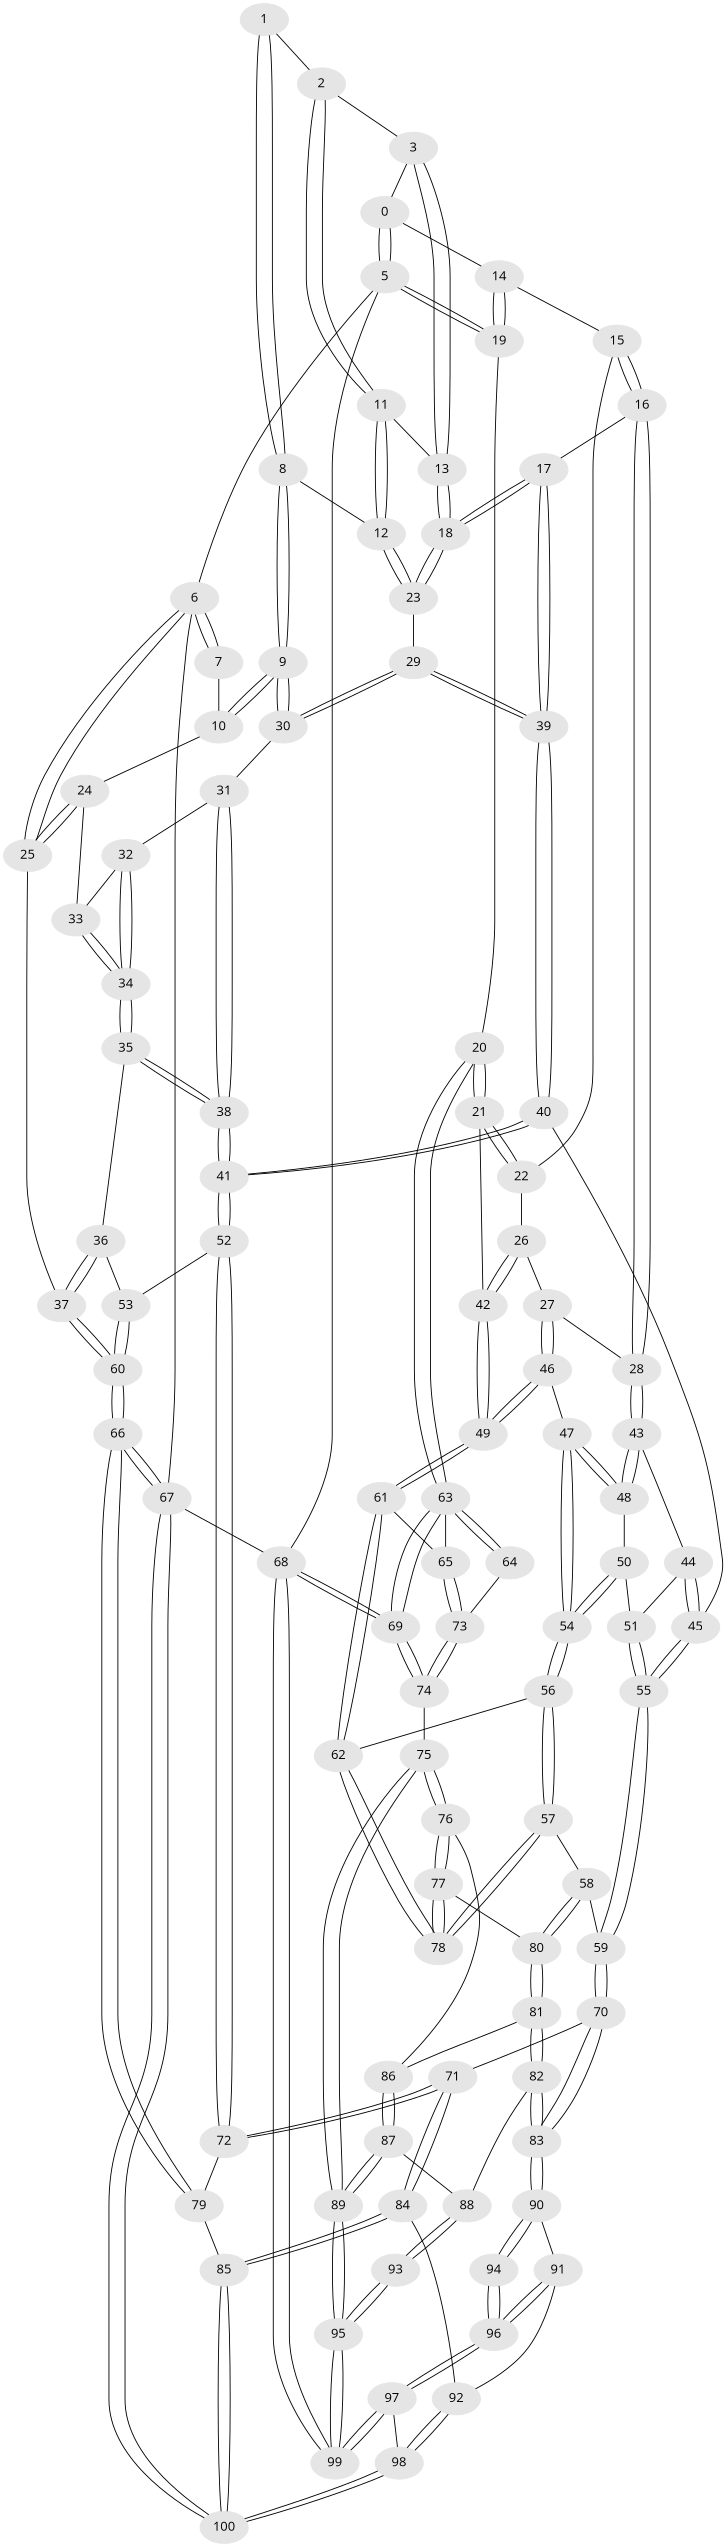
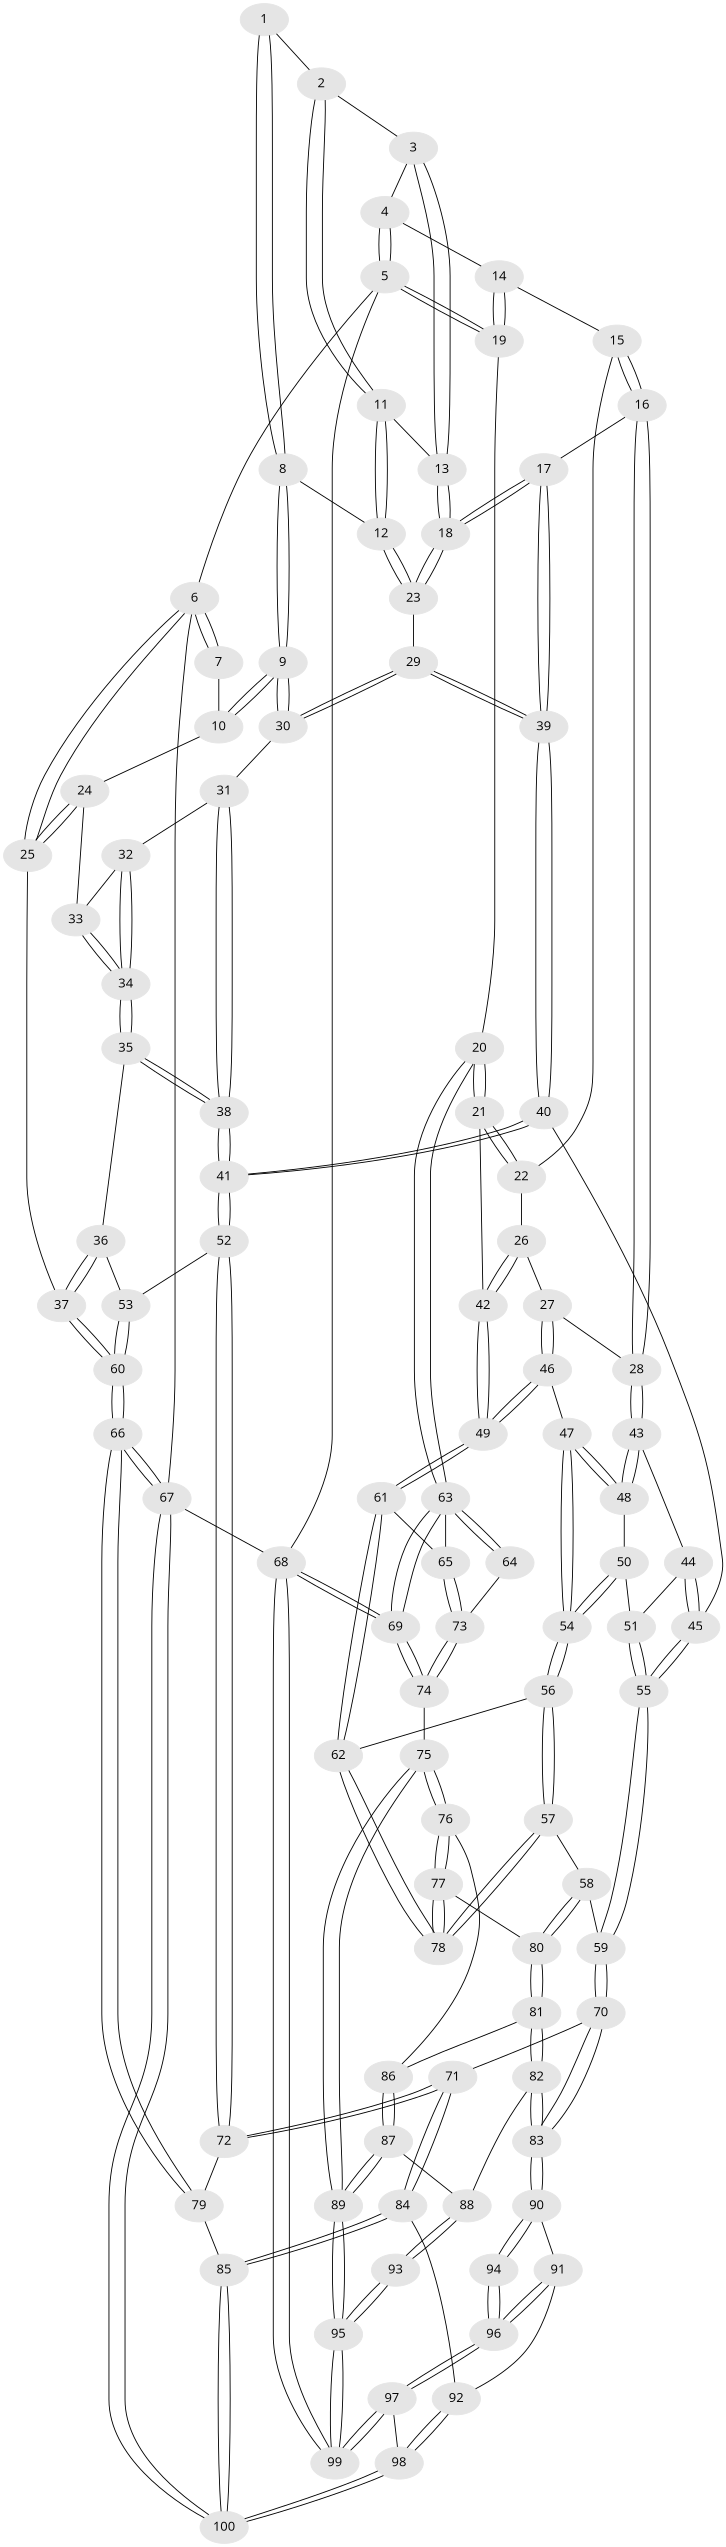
node "0": label "0" -> "4"
